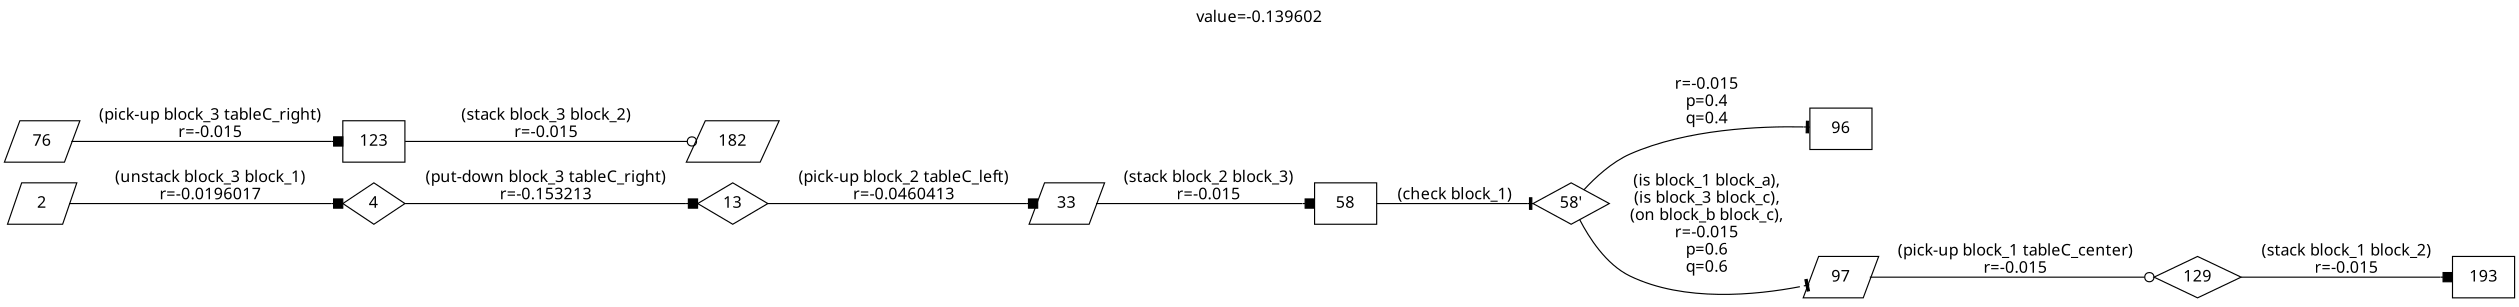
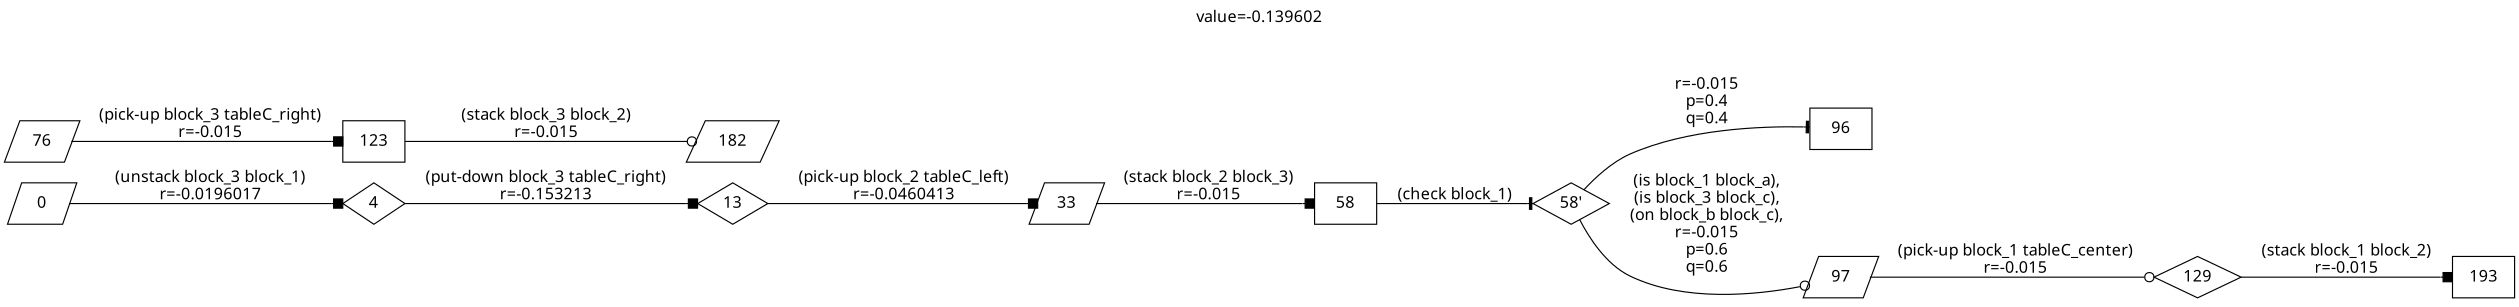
node "2": label "2" -> "0"
edge "58'" -> "97": arrowhead tee -> odot
